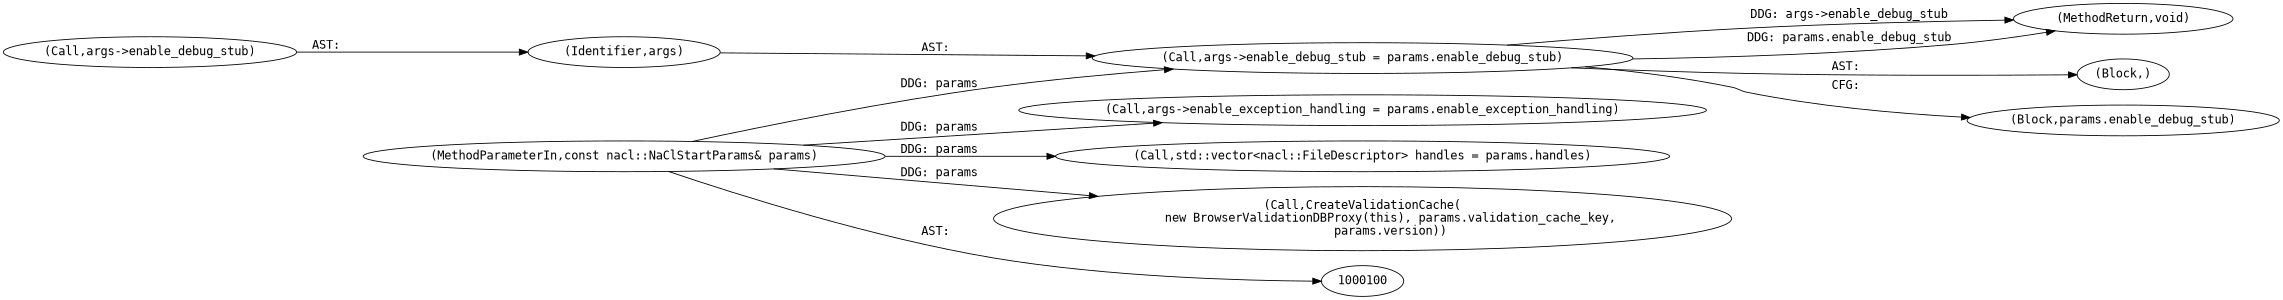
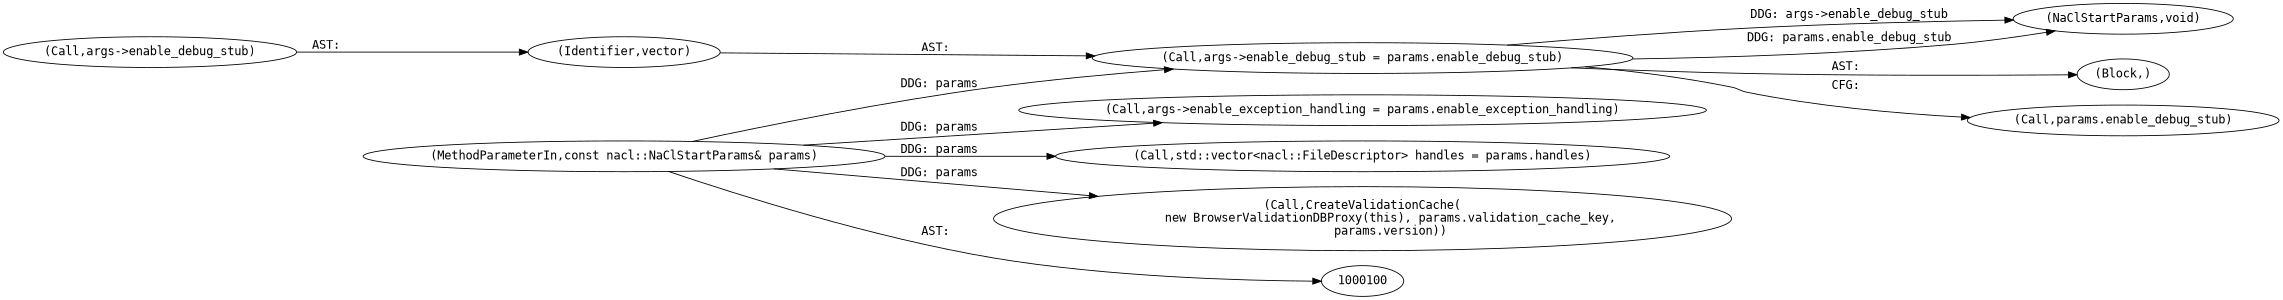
node "(MethodReturn,void)": label "(MethodReturn,void)" -> "(NaClStartParams,void)"
node "(Identifier,args)": label "(Identifier,args)" -> "(Identifier,vector)"
node "(Block,params.enable_debug_stub)": label "(Block,params.enable_debug_stub)" -> "(Call,params.enable_debug_stub)"
